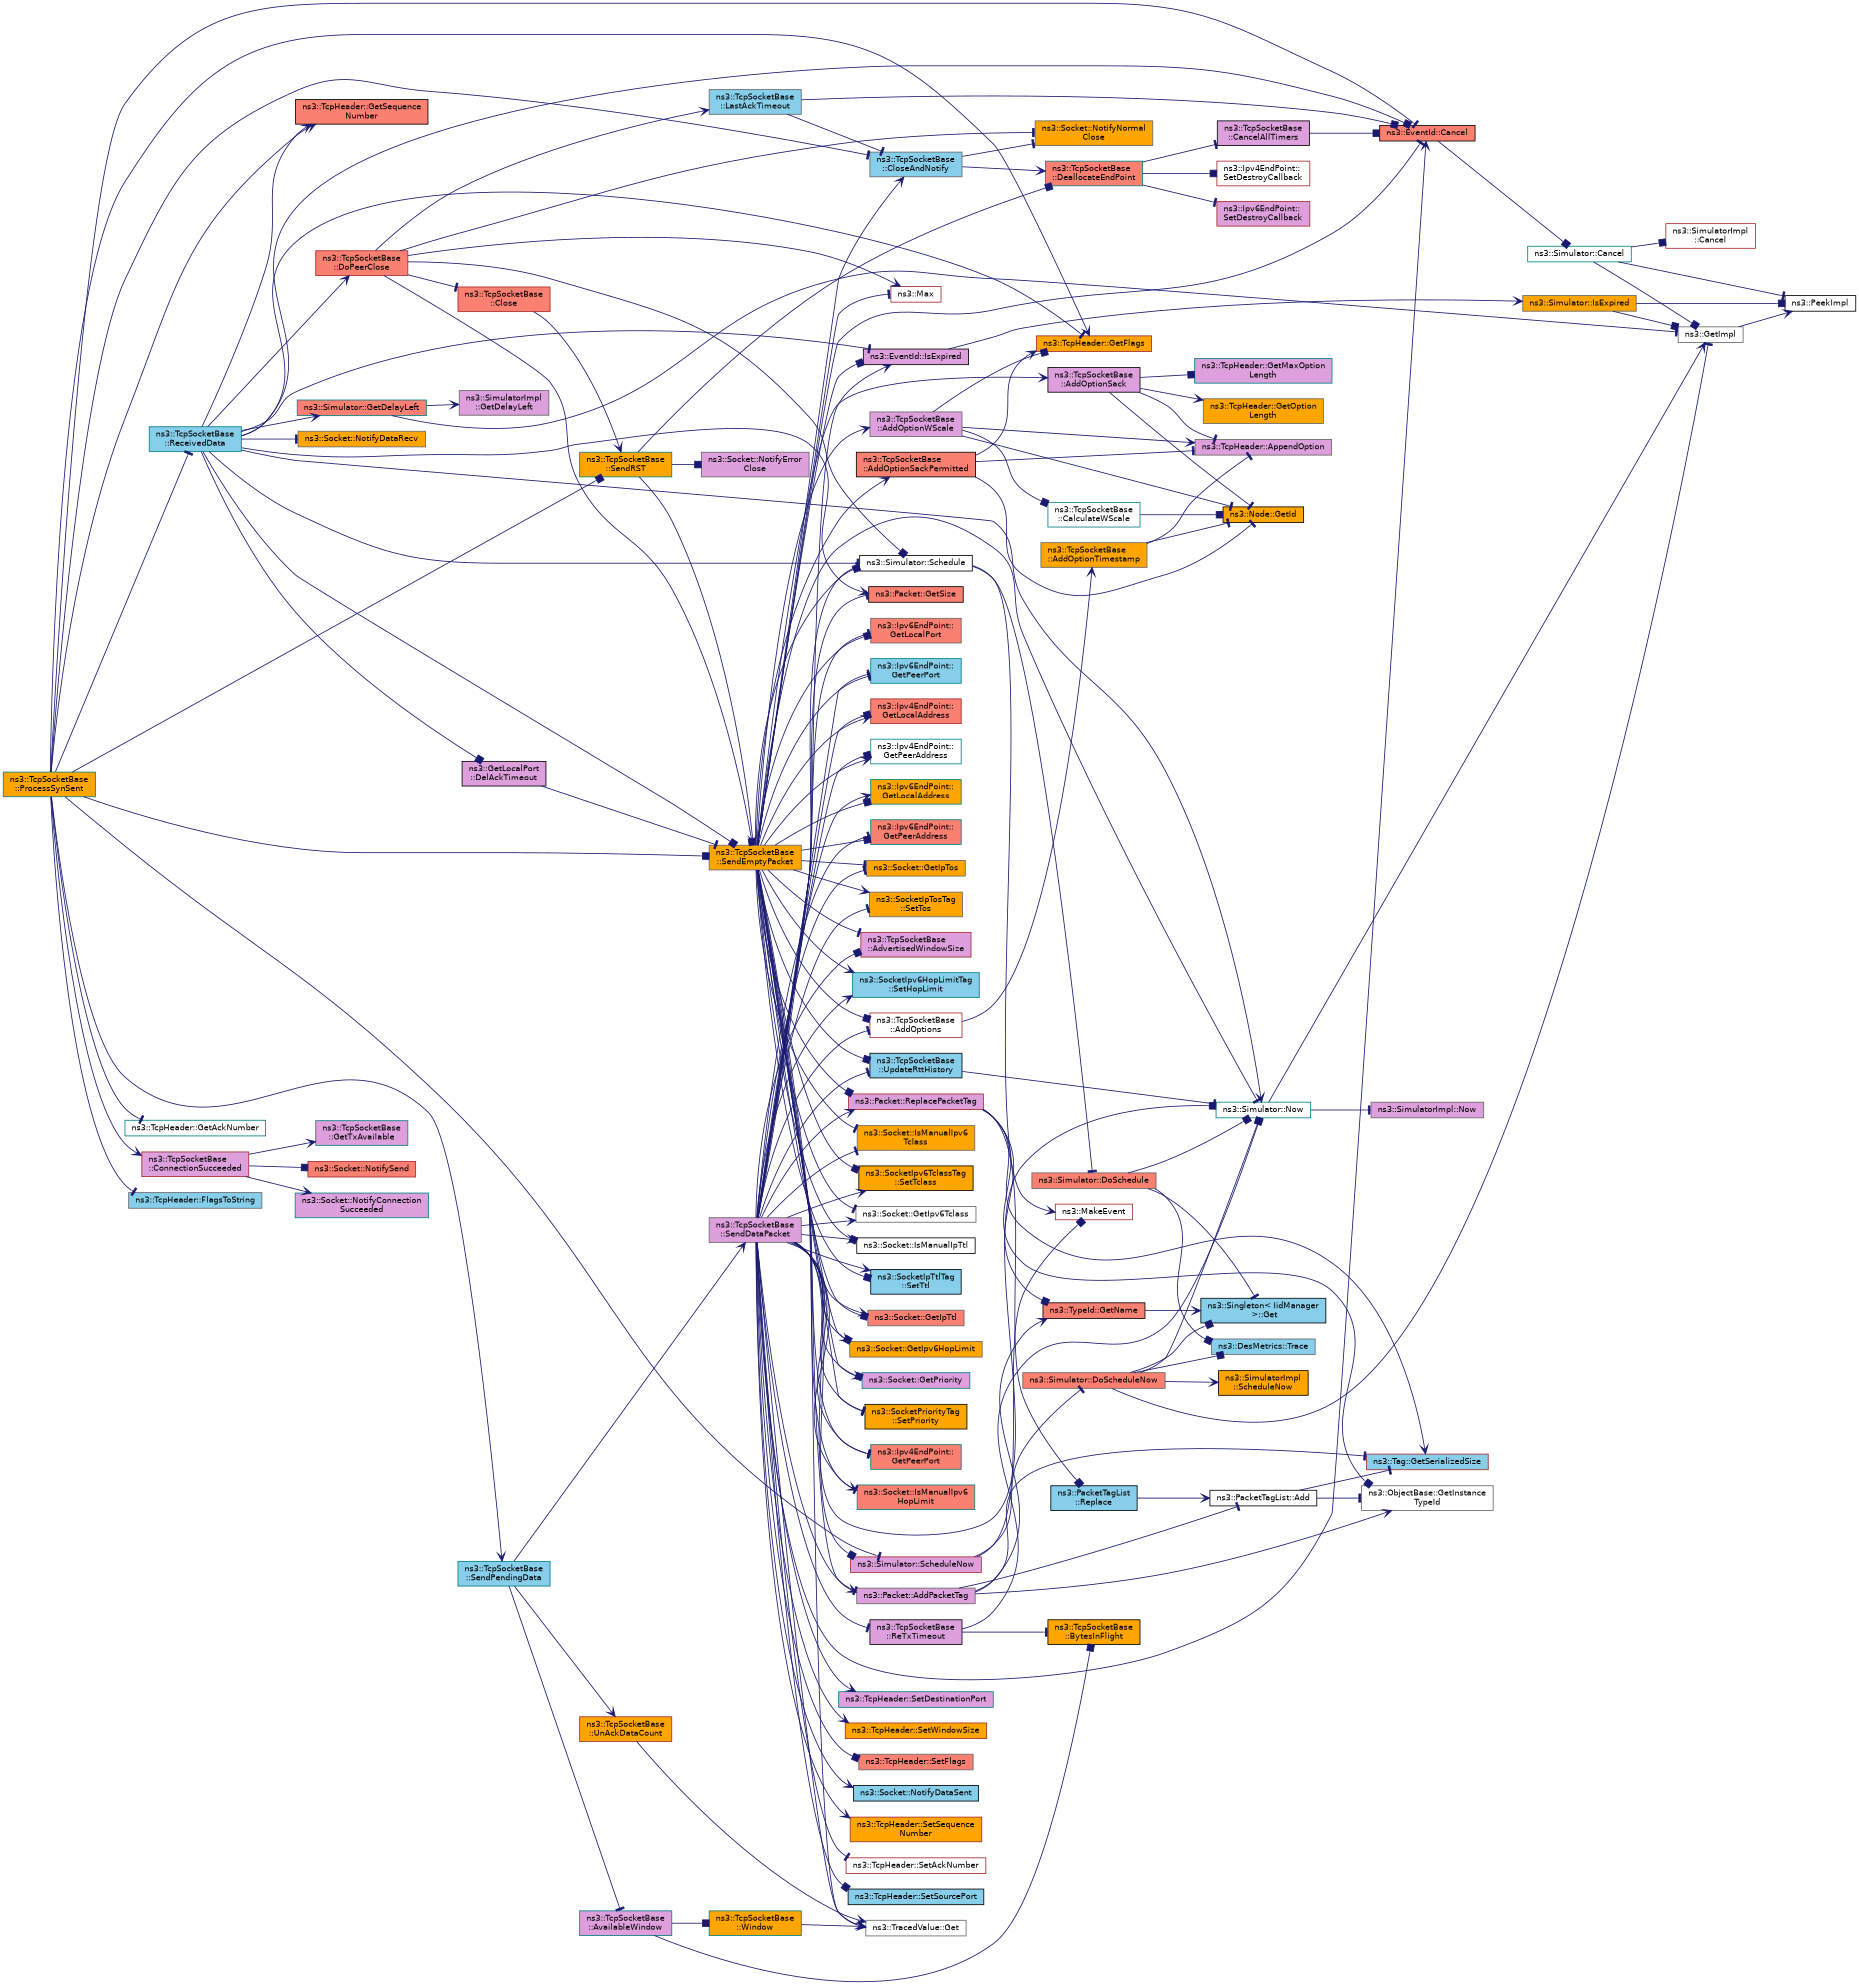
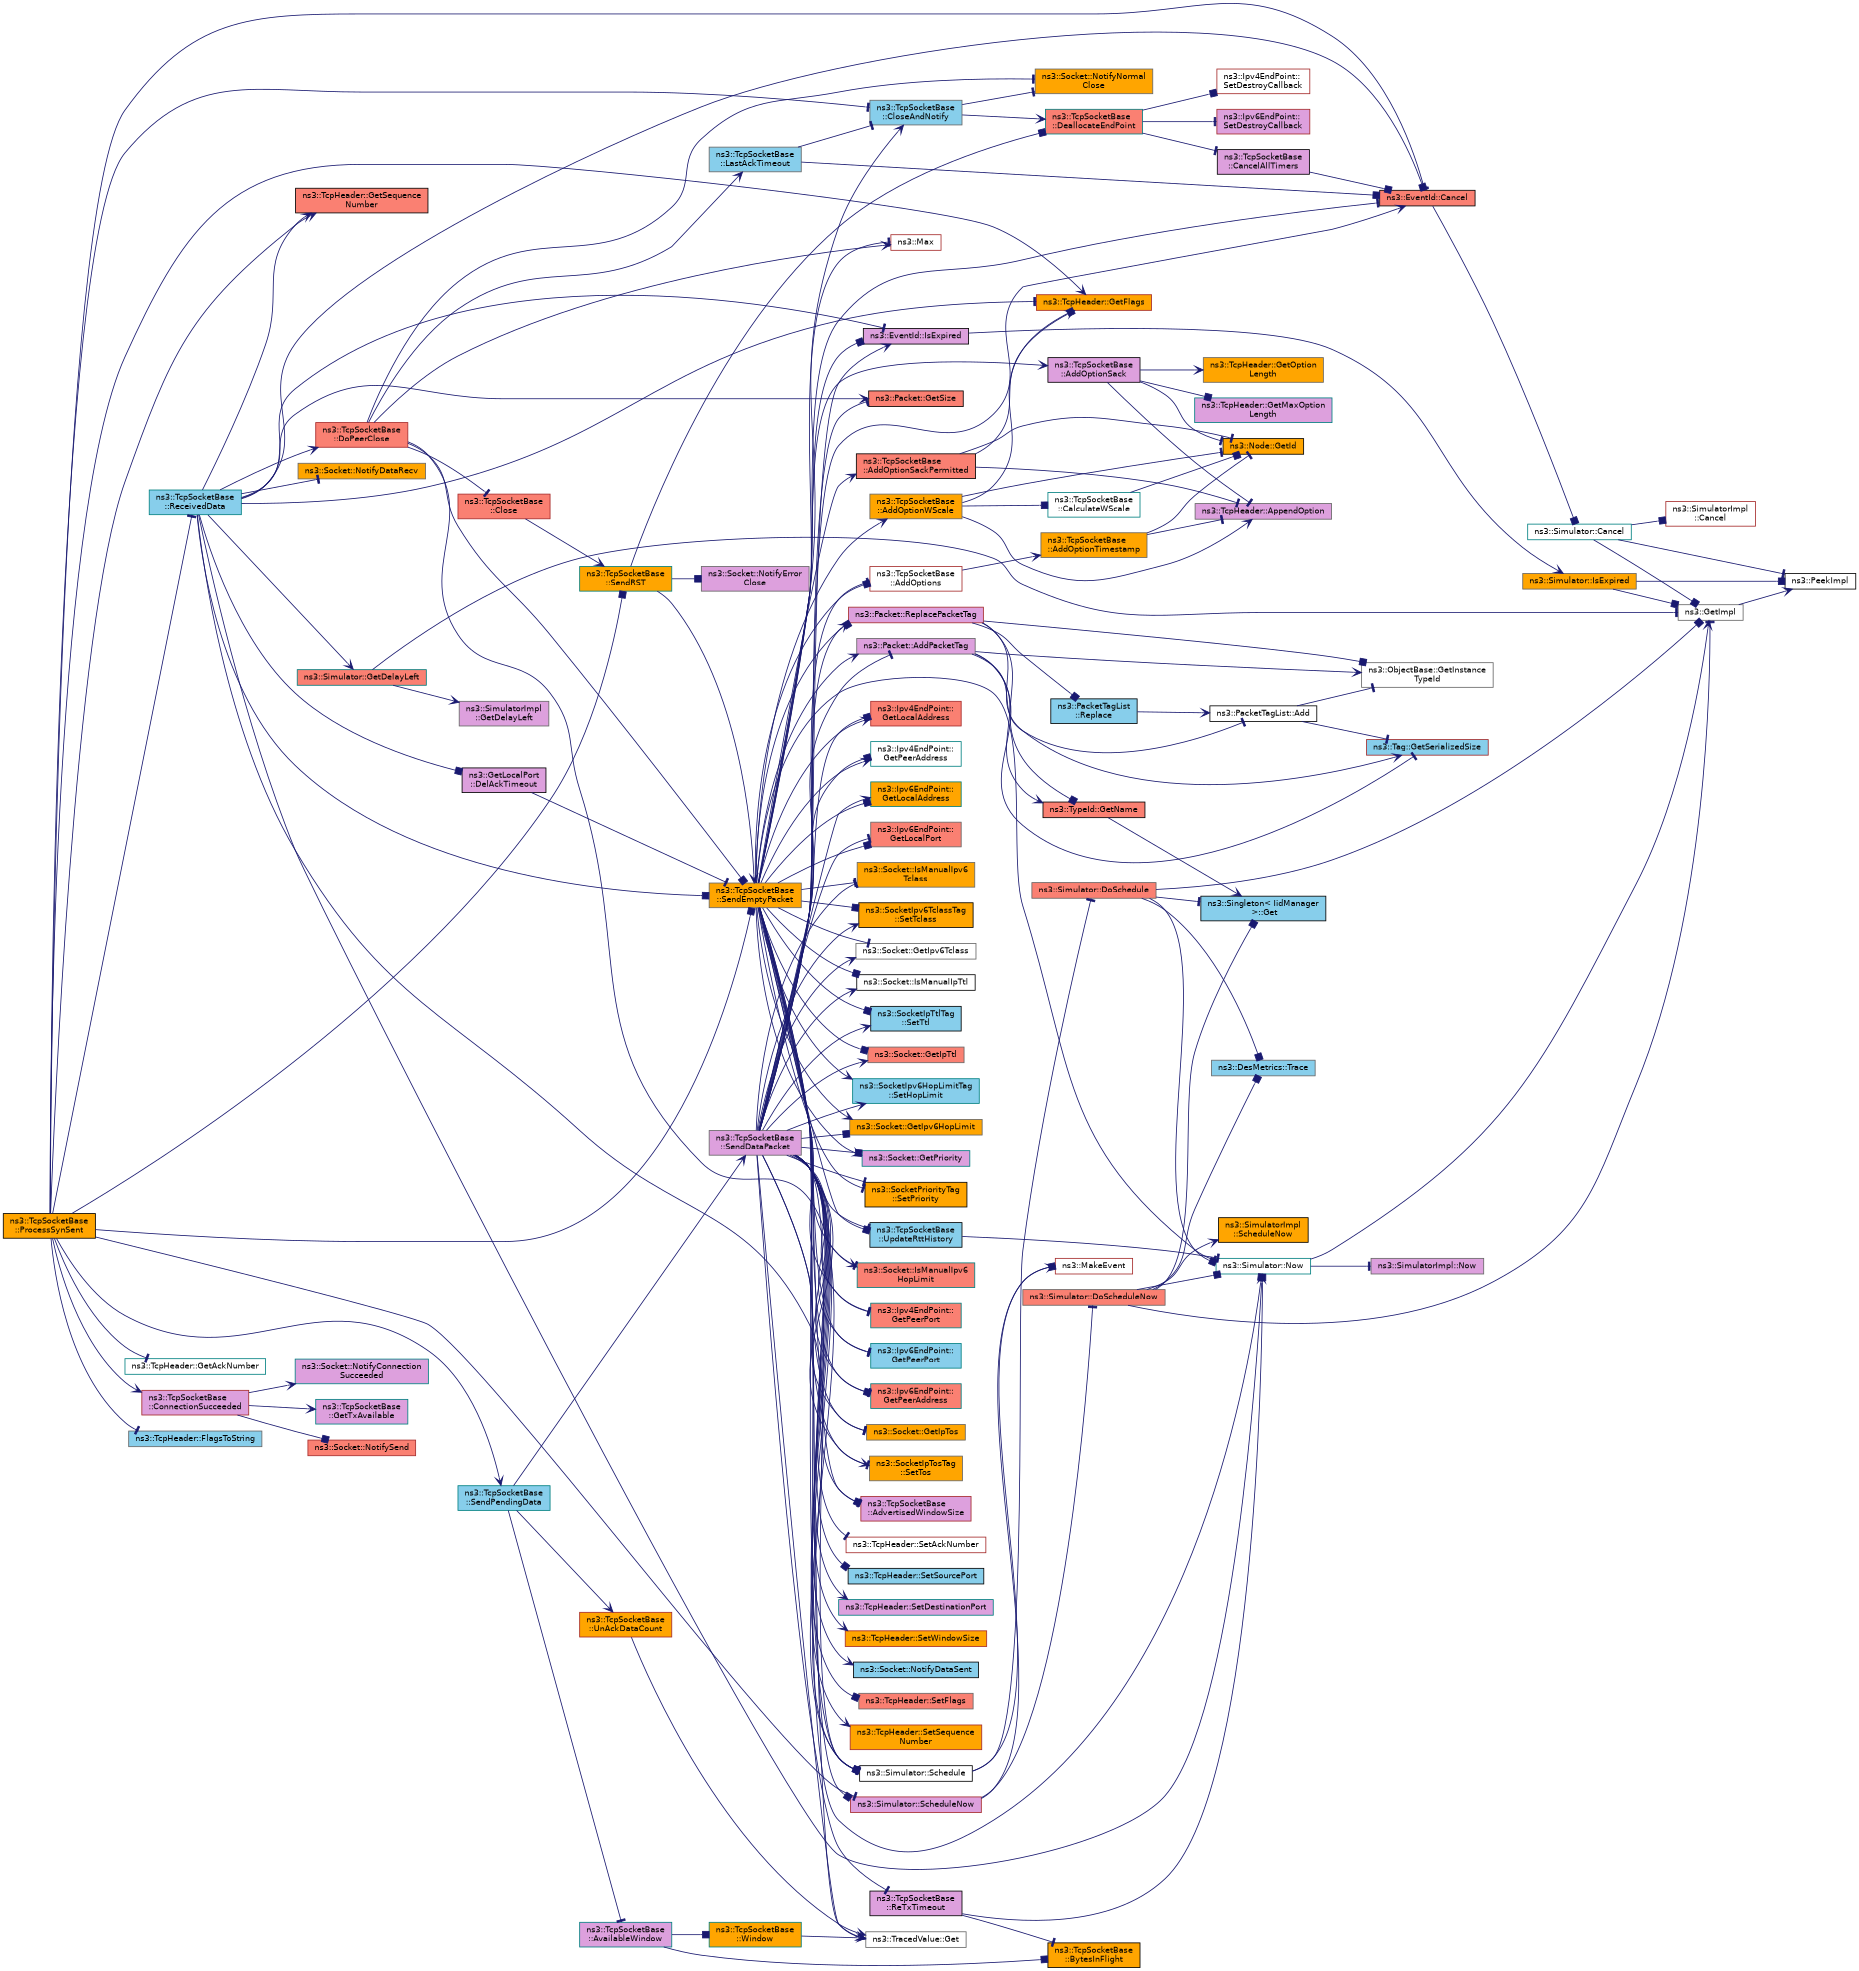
node "ns3::TcpSocketBase ::AddOptionWScale": fillcolor plum -> orange
node "ns3::TcpSocketBase ::ProcessSynSent": color teal -> black
edge "ns3::Simulator::DoSchedule" -> "ns3::GetImpl": added
